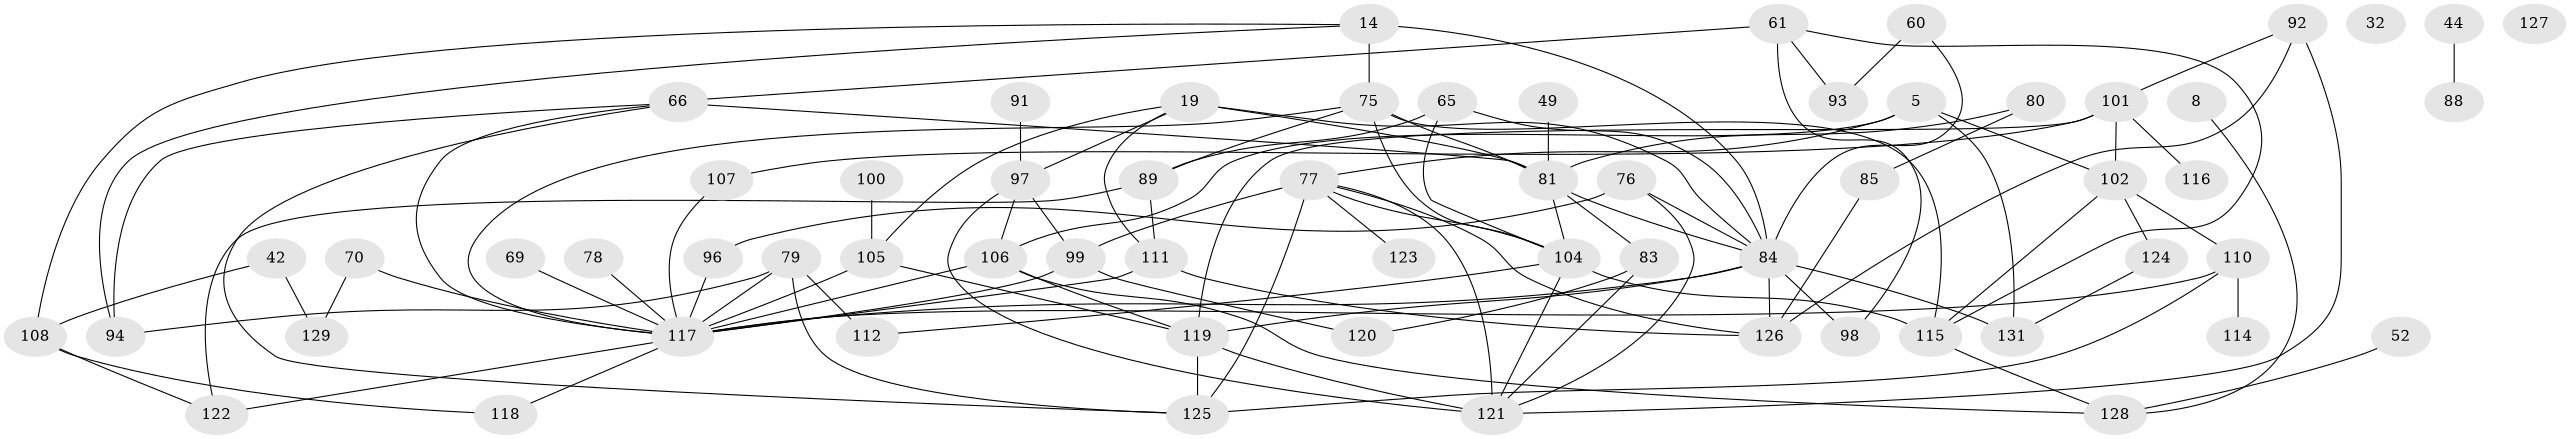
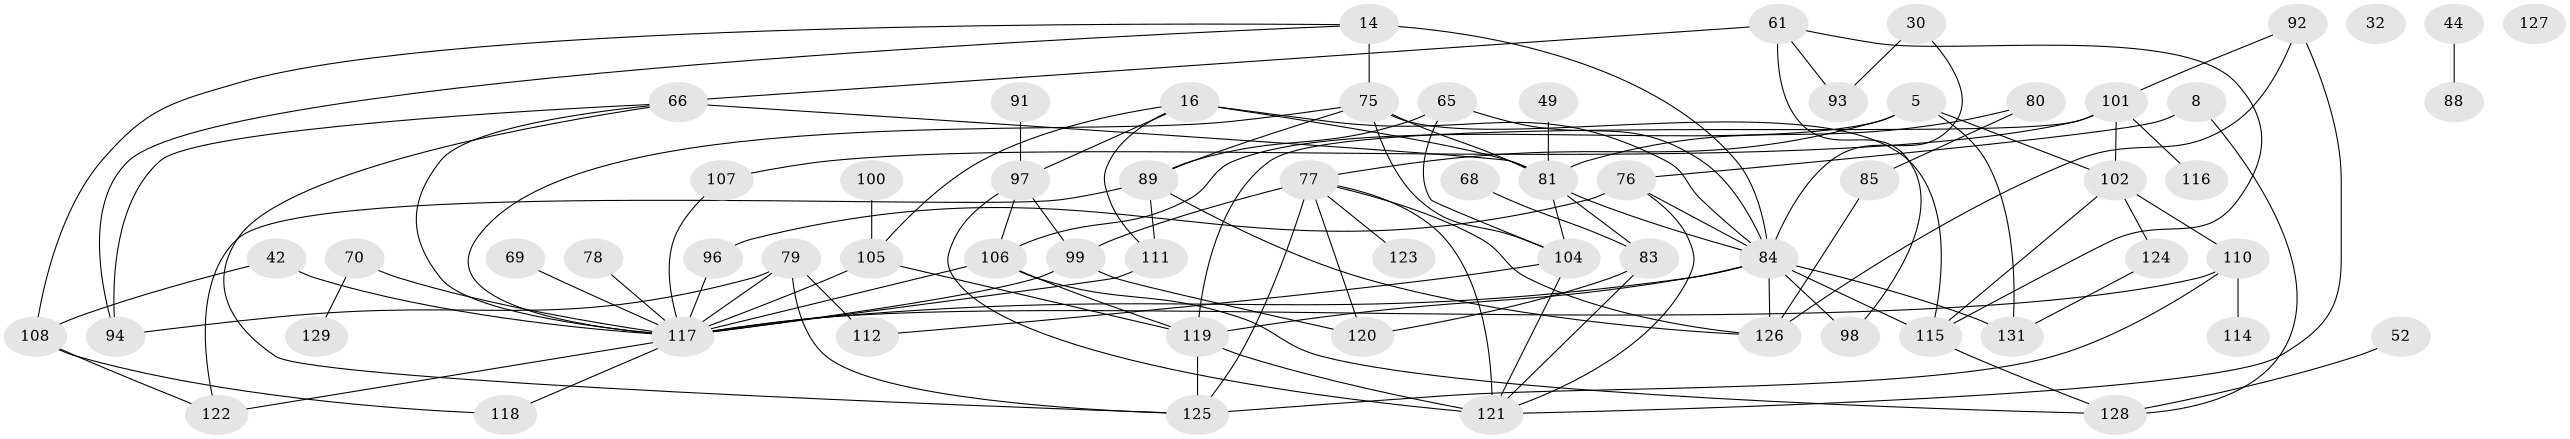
node "60": label "60" -> "30"
node "19": label "19" -> "16"
edge "8" -- "76": added
node "68": added
edge "77" -- "104": now "77" -- "120"
edge "42" -- "129": now "42" -- "117"
edge "104" -- "115": now "84" -- "115"
edge "111" -- "126": now "89" -- "126"
